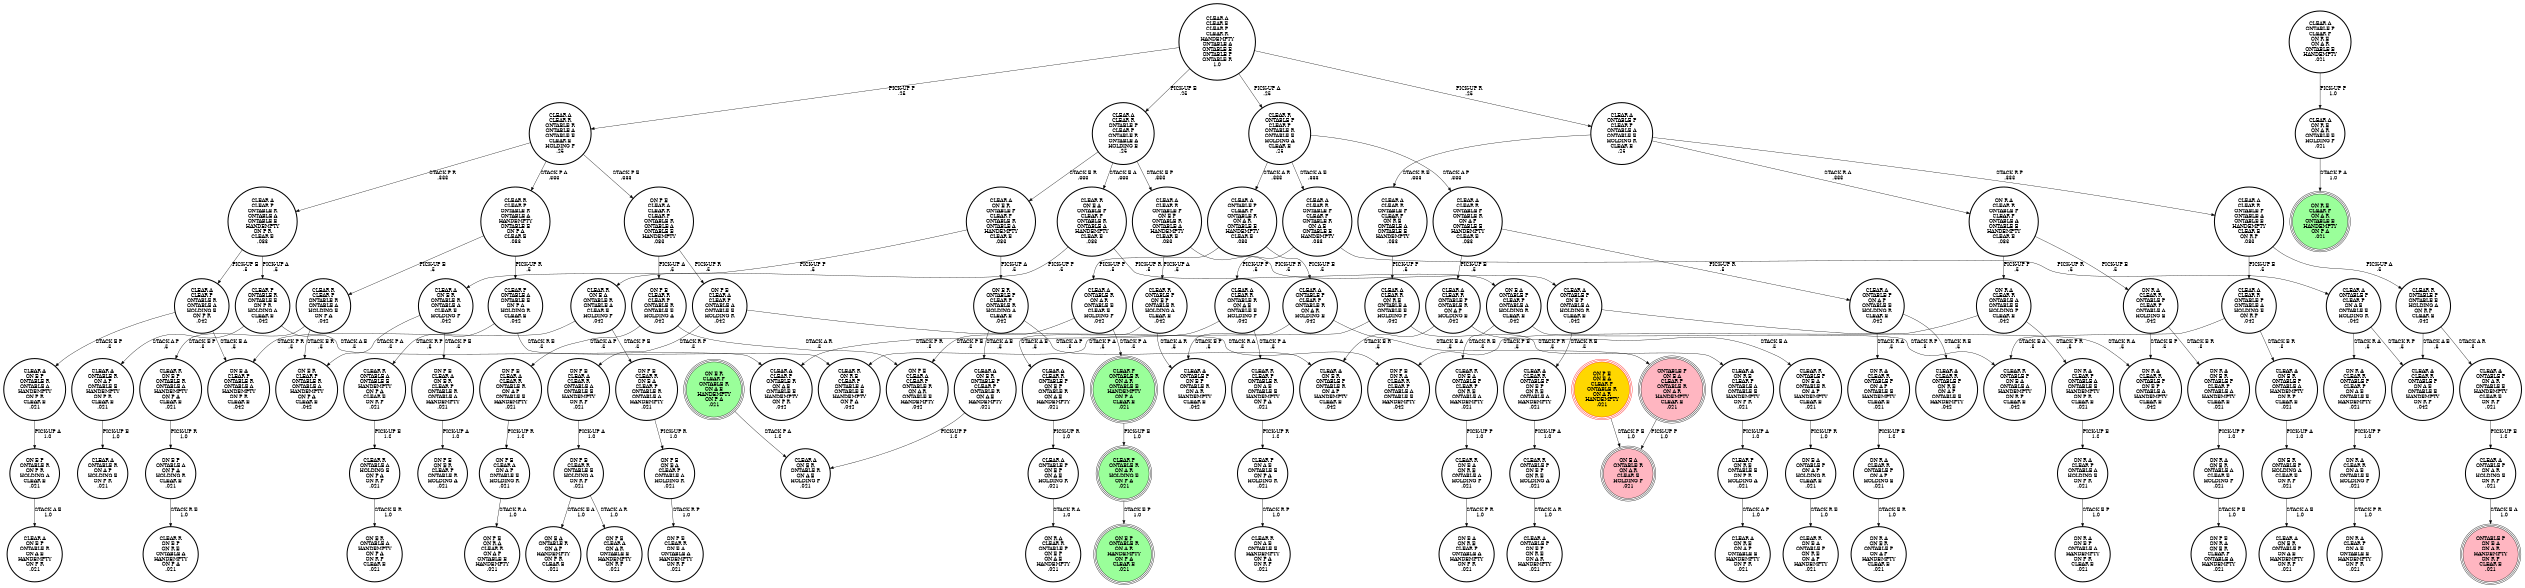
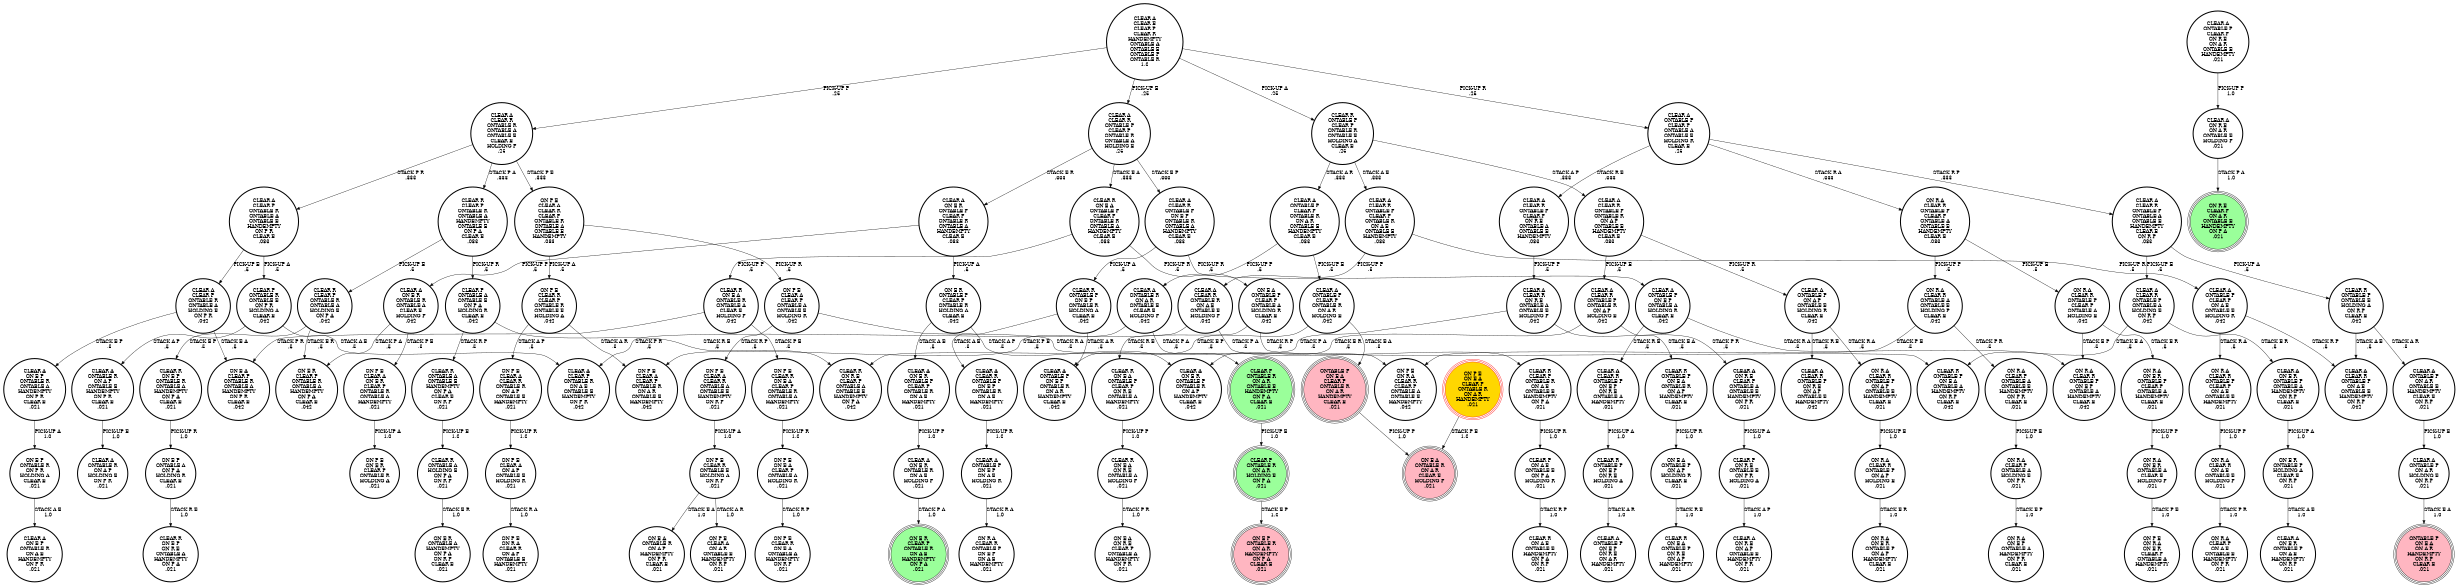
edge "ON E R CLEAR P ONTABLE R ON A E HANDEMPTY ON P A .021" -> "CLEAR A ON E R ONTABLE R ON A E HOLDING P .021": reversed
node "ON E P ONTABLE R ON A R HANDEMPTY ON P A CLEAR E .021": fillcolor palegreen1 -> lightpink
